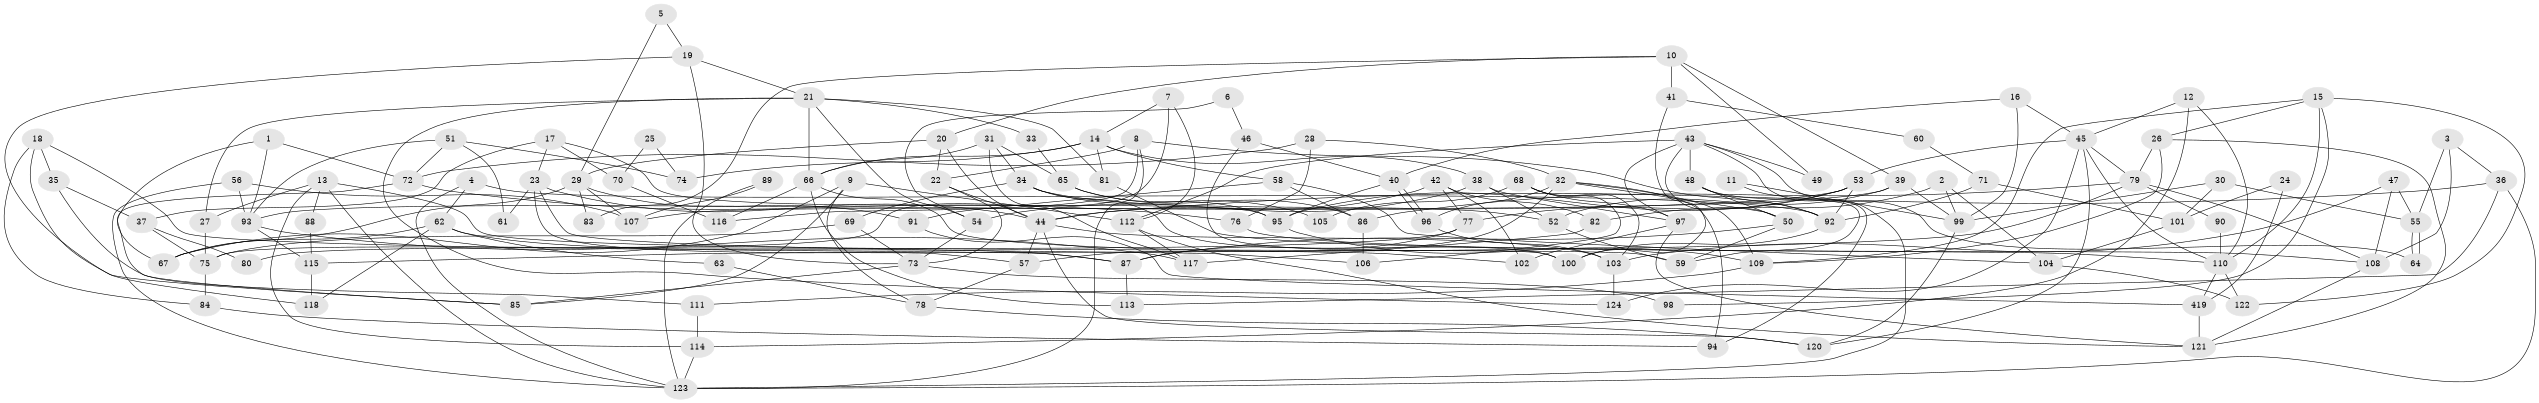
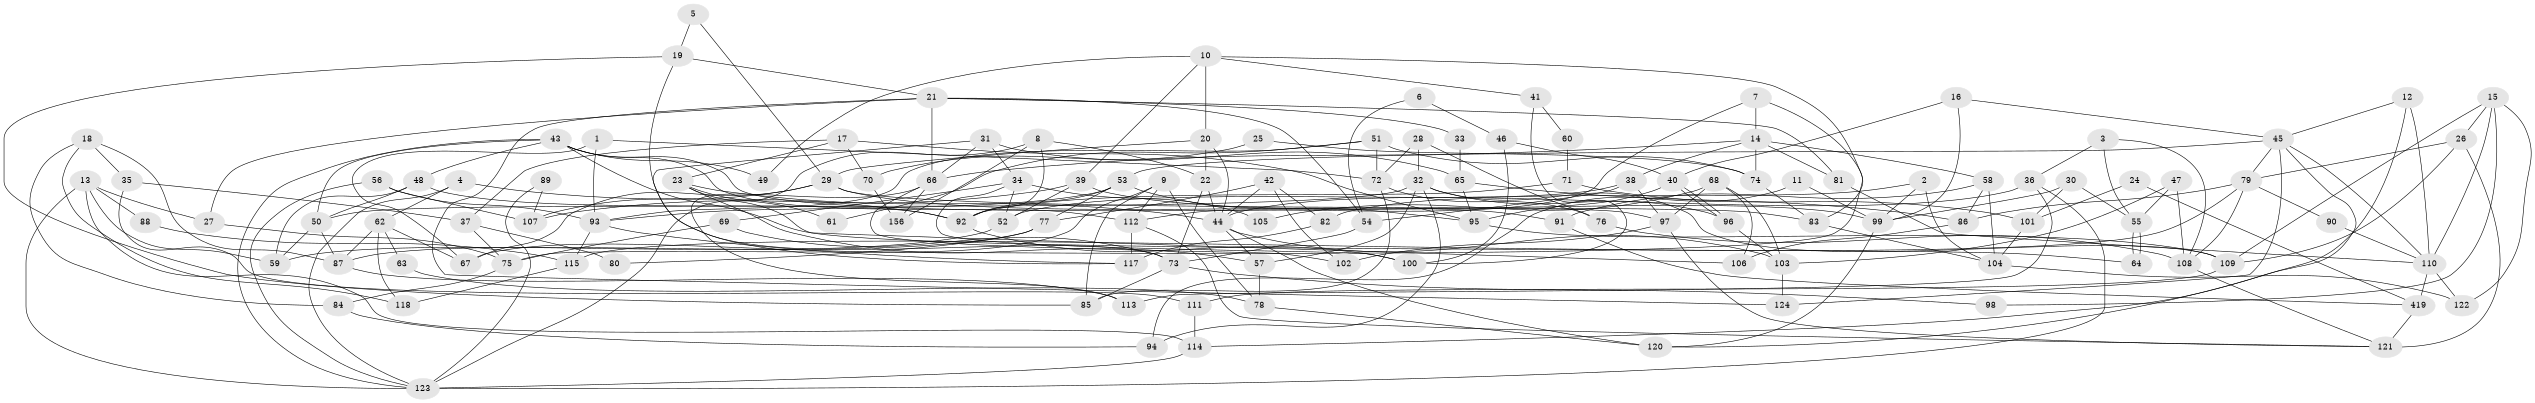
edge "74" -- "83": added
node "116": label "116" -> "156"
edge "83" -- "104": added
